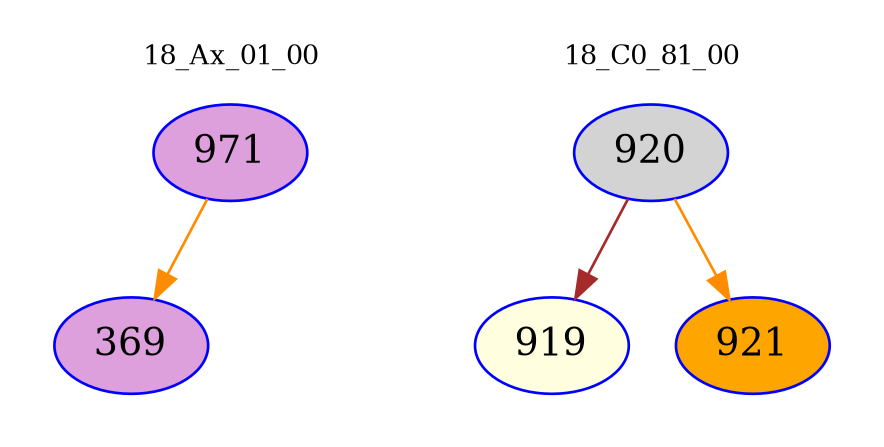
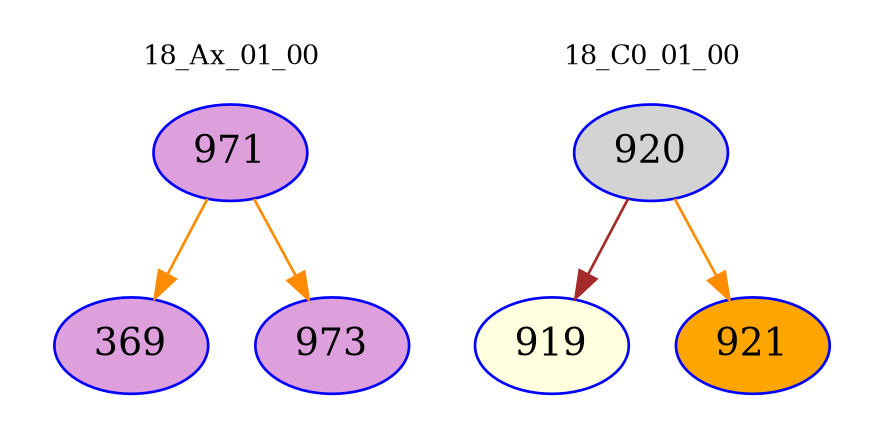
cluster "18_C0_81_00": label "18_C0_81_00" -> "18_C0_01_00"
node "973": added
